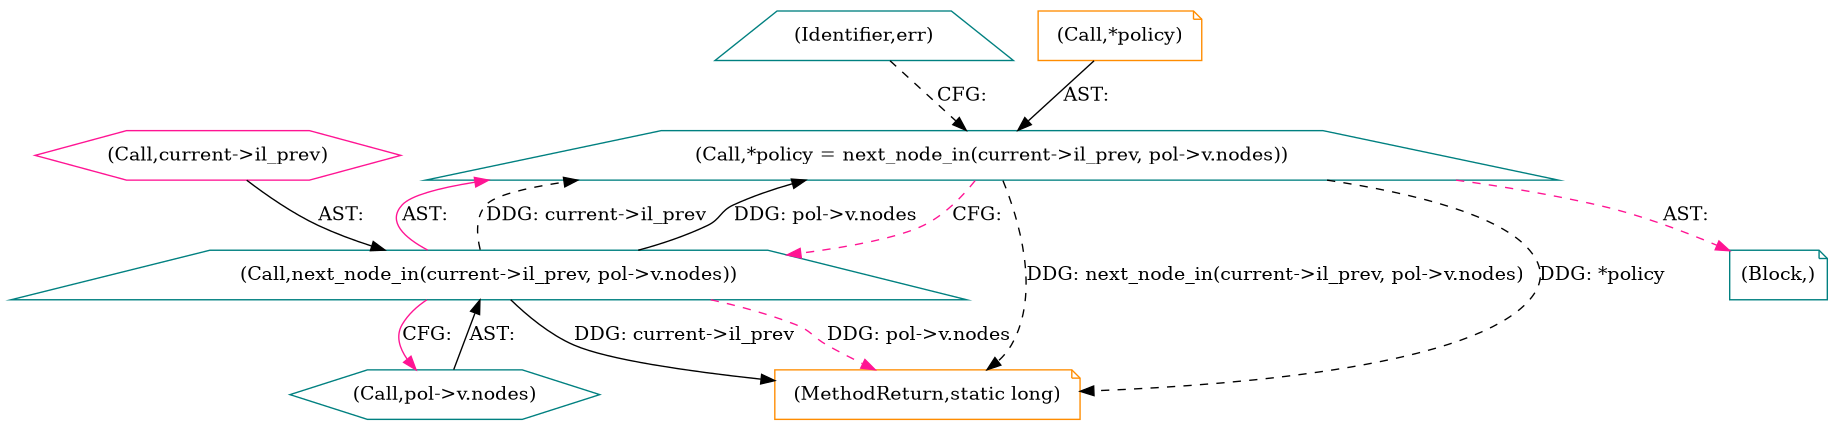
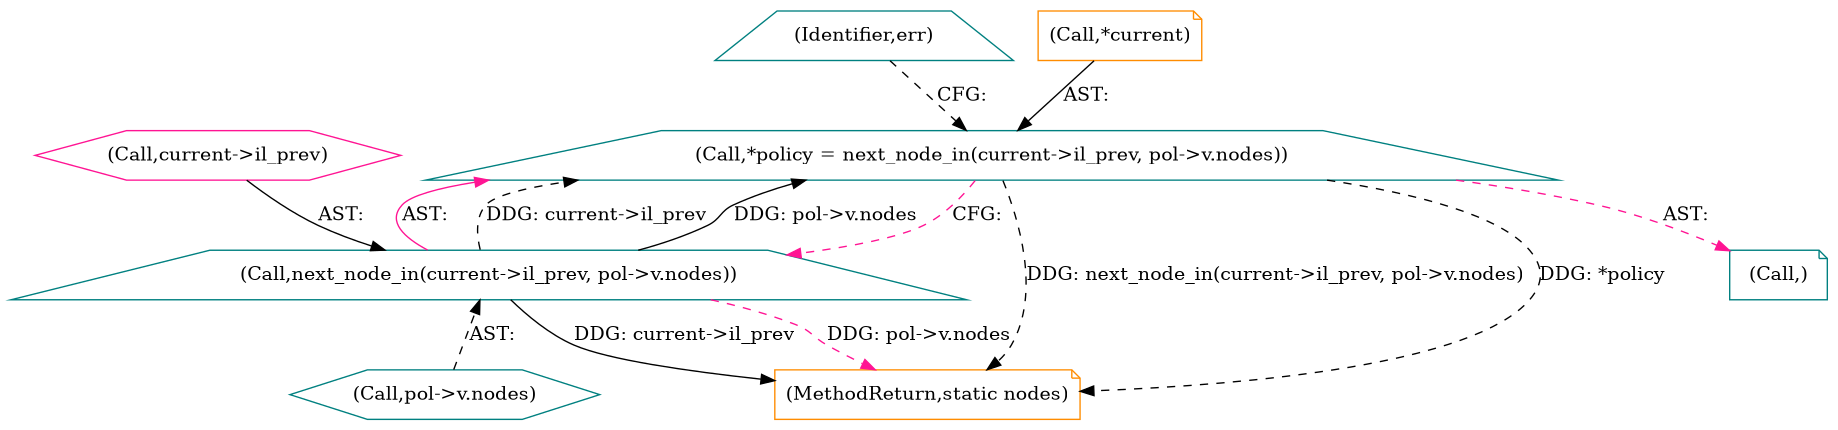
node "(Call,*policy)": label "(Call,*policy)" -> "(Call,*current)"
node "(Block,)": label "(Block,)" -> "(Call,)"
edge "(Call,next_node_in(current->il_prev, pol->v.nodes))" -> "(Call,pol->v.nodes)": removed, label "CFG:"
edge "(Call,pol->v.nodes)" -> "(Call,next_node_in(current->il_prev, pol->v.nodes))": style solid -> dashed
node "(MethodReturn,static long)": label "(MethodReturn,static long)" -> "(MethodReturn,static nodes)"
